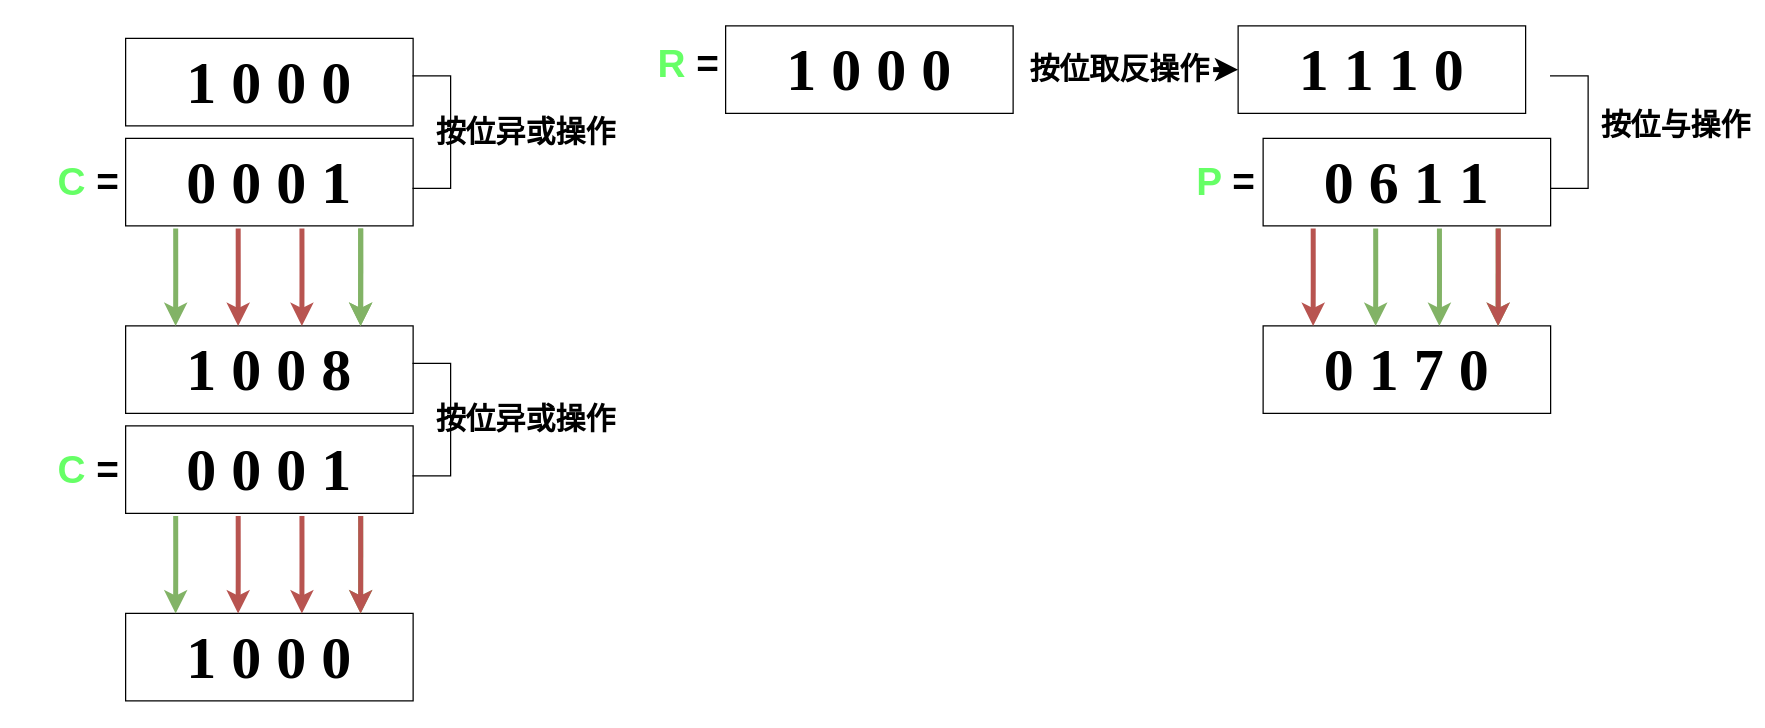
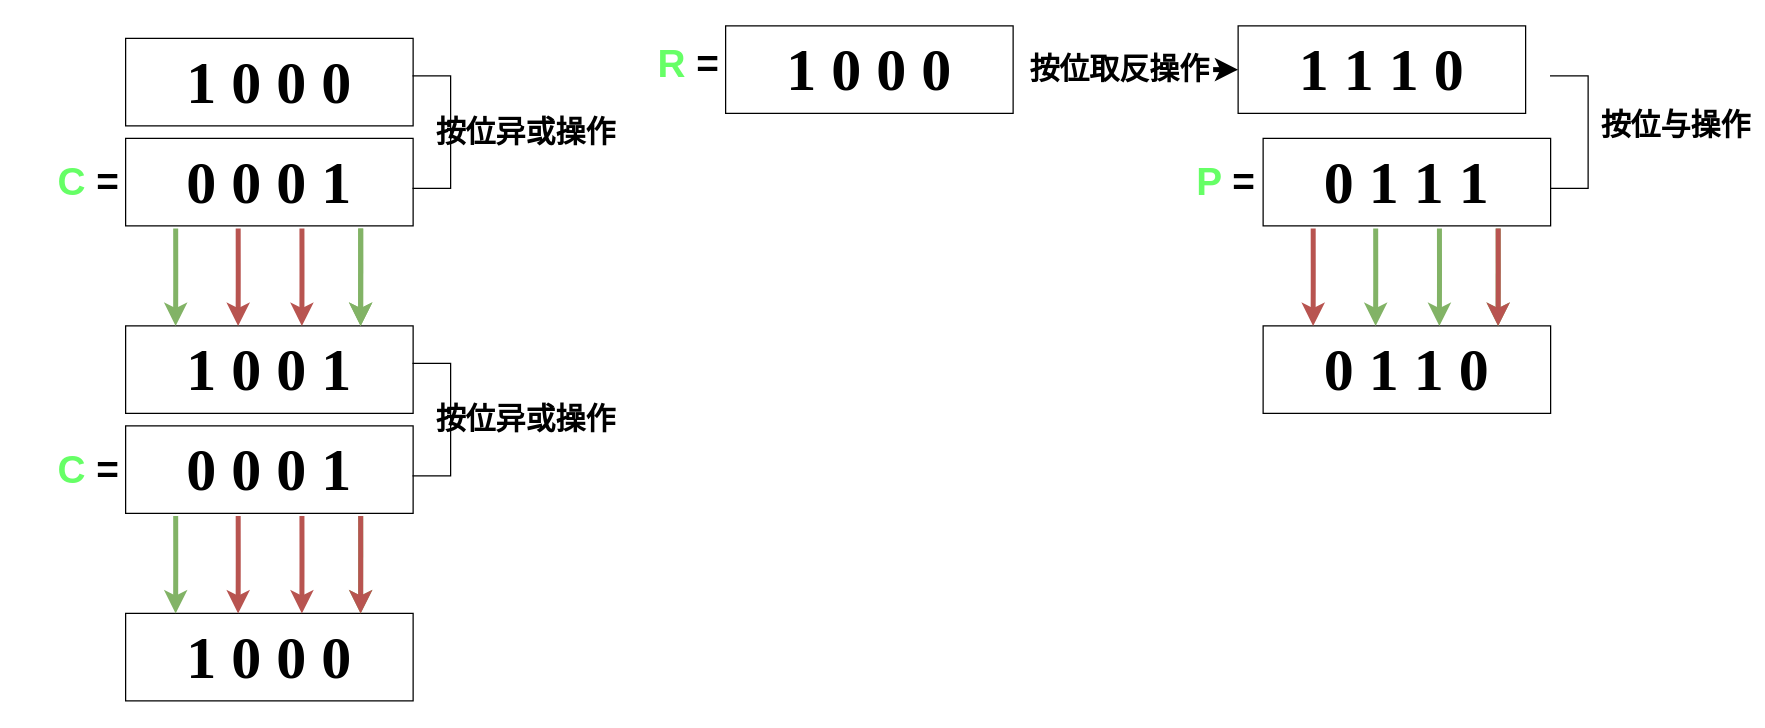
node "0 6 1 1": label "0 6 1 1" -> "0 1 1 1"
node "1 0 0 8": label "1 0 0 8" -> "1 0 0 1"
node "0 1 7 0": label "0 1 7 0" -> "0 1 1 0"
